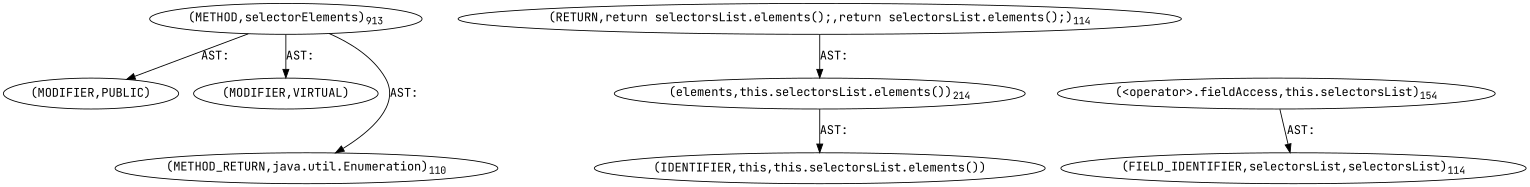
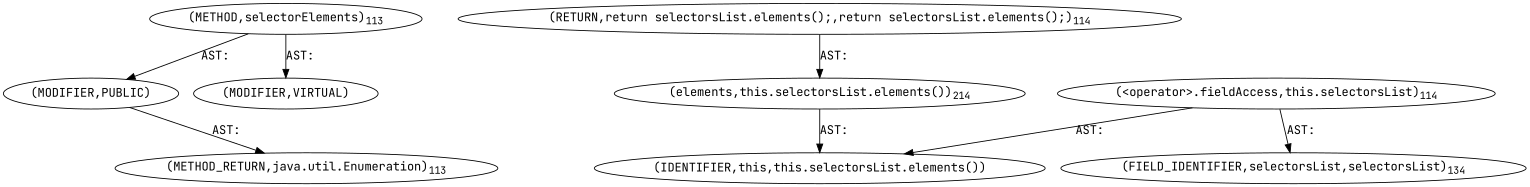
node "(METHOD,selectorElements)": text "913" -> "113"
edge "(METHOD,selectorElements)" -> "(METHOD_RETURN,java.util.Enumeration)": now "(MODIFIER,PUBLIC)" -> "(METHOD_RETURN,java.util.Enumeration)"
node "(<operator>.fieldAccess,this.selectorsList)": text "154" -> "114"
edge "(<operator>.fieldAccess,this.selectorsList)" -> "(IDENTIFIER,this,this.selectorsList.elements())": added, label "AST:"
node "(METHOD_RETURN,java.util.Enumeration)": text "110" -> "113"
node "(FIELD_IDENTIFIER,selectorsList,selectorsList)": text "114" -> "134"
